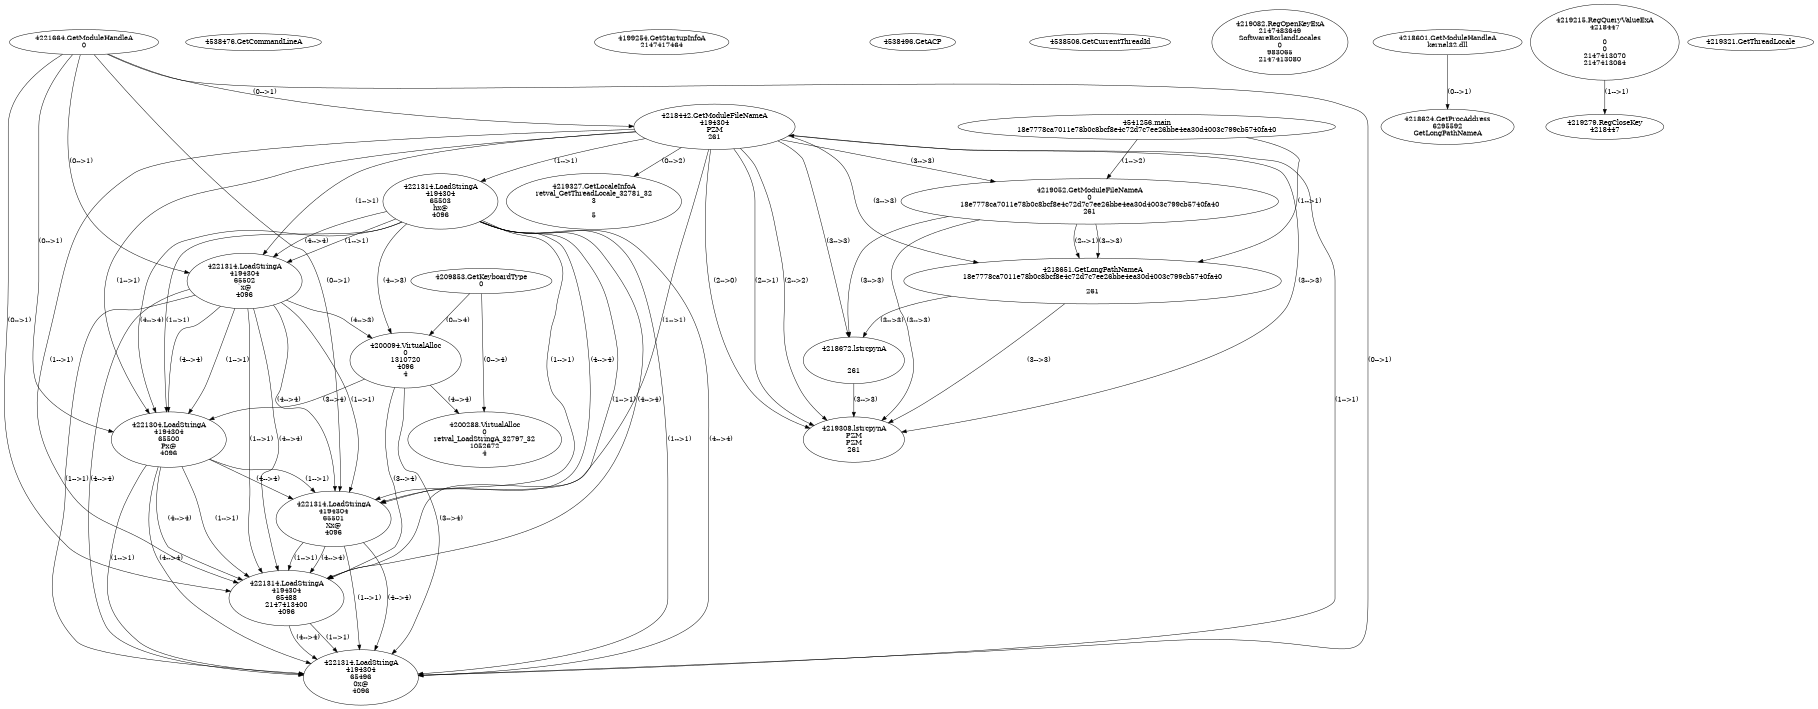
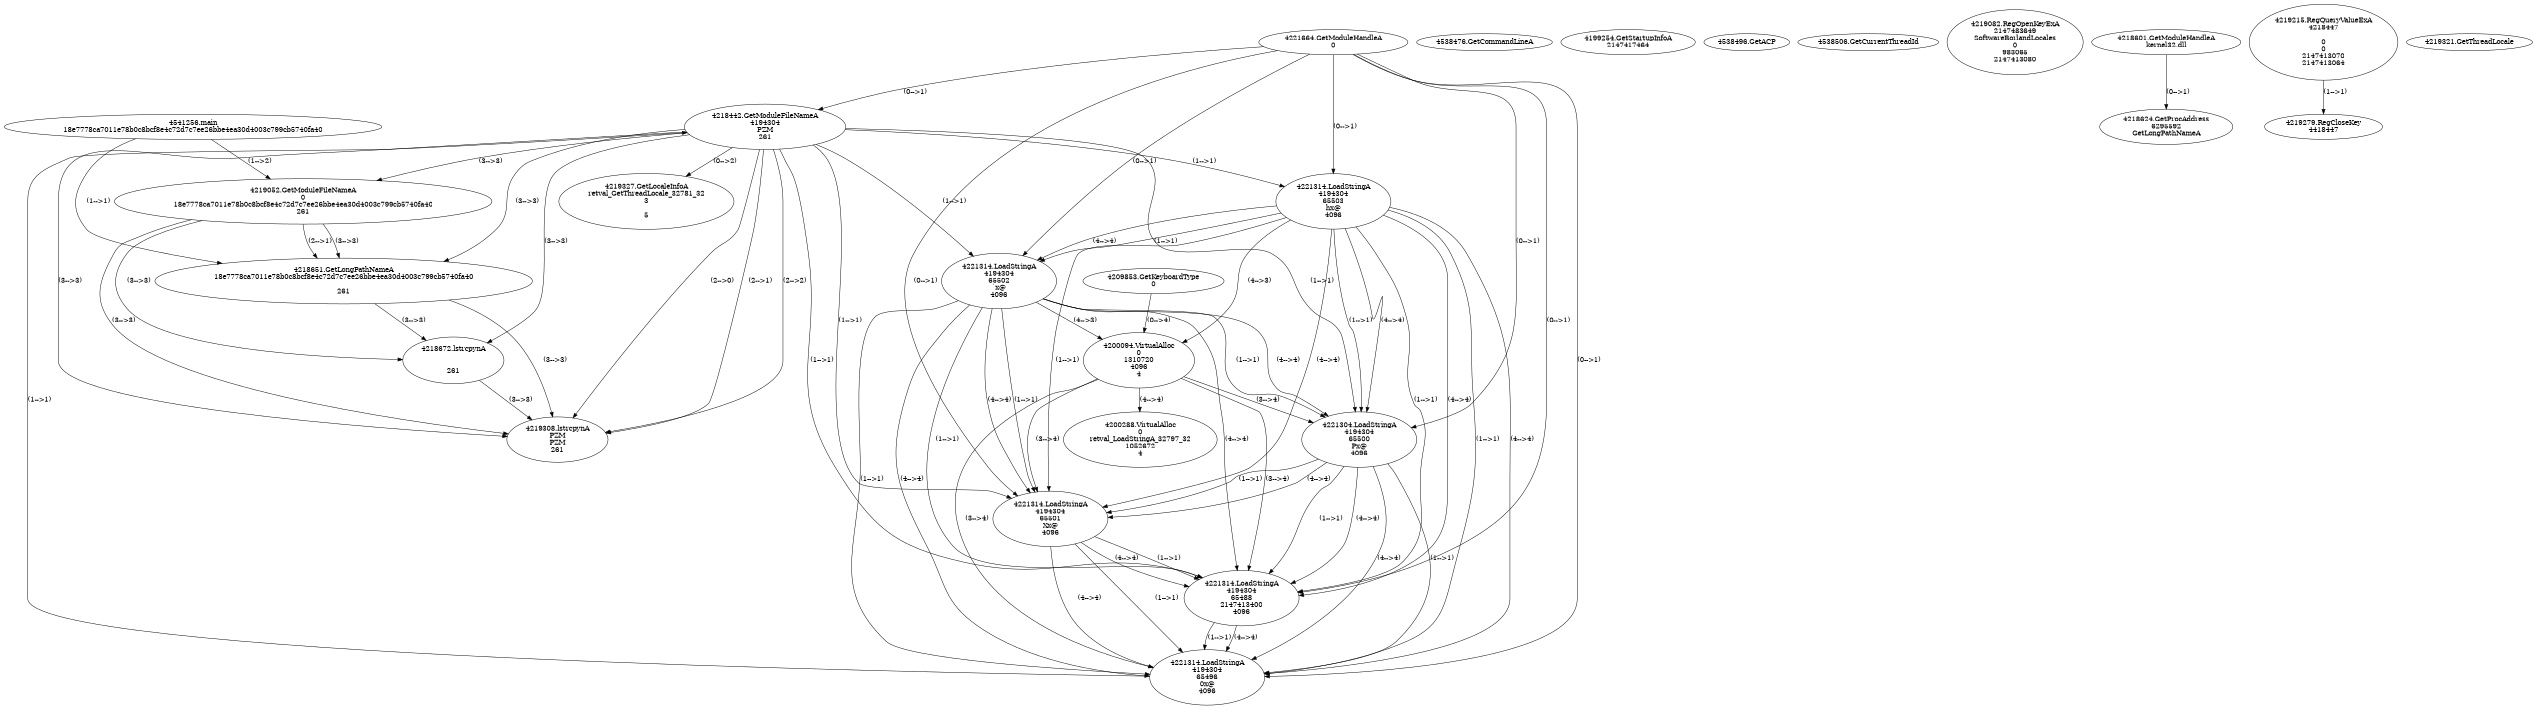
edge "4221664.GetModuleHandleA 0" -> "4221314.LoadStringA 4194304 65503 hx@ 4096": added, label "(0-->1)"
node "4219279.RegCloseKey 4218447": label "4219279.RegCloseKey 4218447" -> "4219279.RegCloseKey 4418447"
edge "4209853.GetKeyboardType 0" -> "4200288.VirtualAlloc 0 retval_LoadStringA_32797_32 1052672 4": removed, label "(0-->4)"
edge "4200094.VirtualAlloc 0 1310720 4096 4" -> "4221314.LoadStringA 4194304 65501 Xx@ 4096": added, label "(3-->4)"
